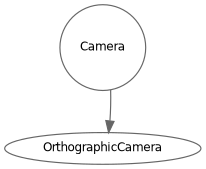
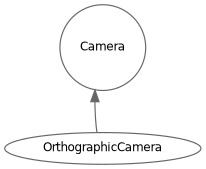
edge "Camera" -> "OrthographicCamera": reversed
